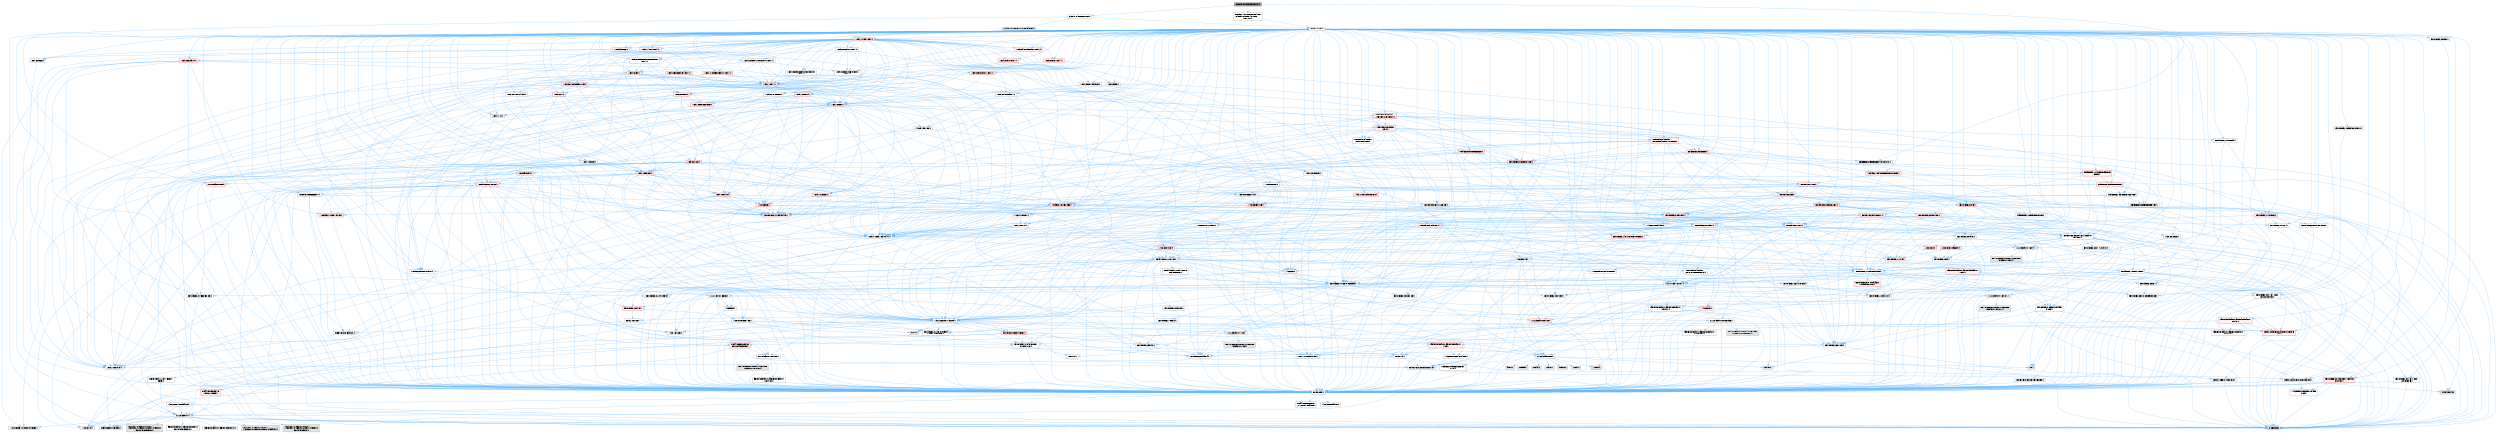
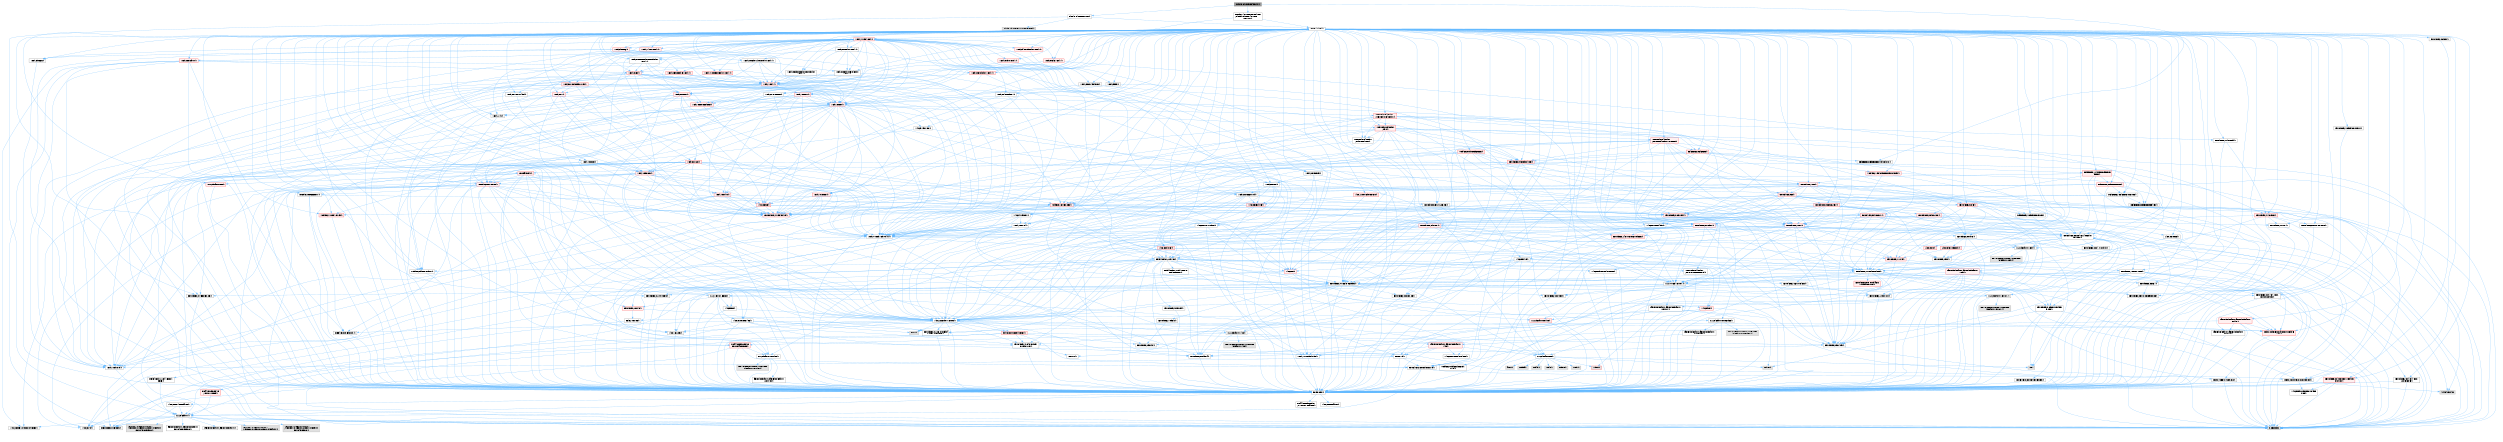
edge "CoreMinimal.h" -> "Math/IntPoint.h": now "Render/Viewport/Containers /DisplayClusterViewport _Enums.h" -> "Math/IntPoint.h"
edge "Misc/CString.h" -> "HAL/PlatformString.h": removed
